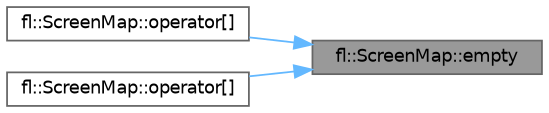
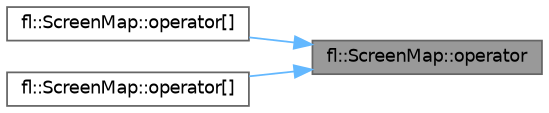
node "fl::ScreenMap::empty": label "fl::ScreenMap::empty" -> "fl::ScreenMap::operator"
